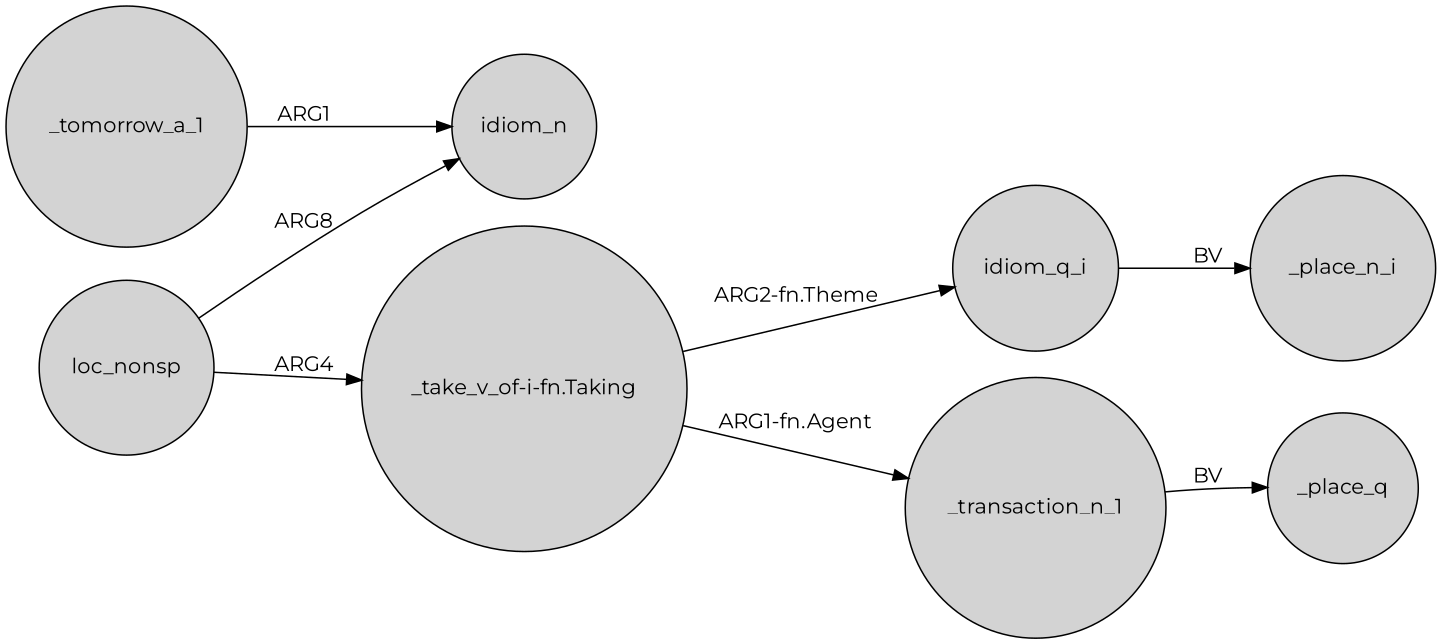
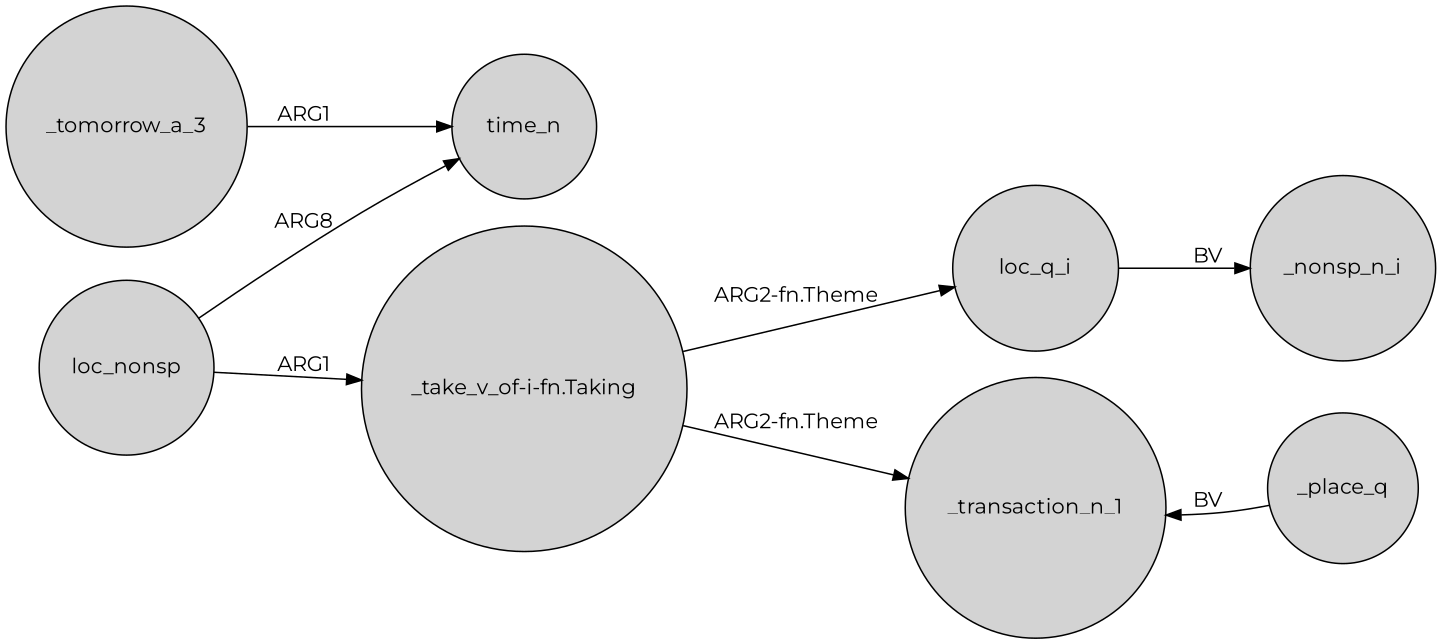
node "_tomorrow_a_1": label "_tomorrow_a_1" -> "_tomorrow_a_3"
node "idiom_n": label "idiom_n" -> "time_n"
node "idiom_q_i": label "idiom_q_i" -> "loc_q_i"
node "_place_n_i": label "_place_n_i" -> "_nonsp_n_i"
edge "loc_nonsp" -> "_take_v_of-i-fn.Taking": label "ARG4" -> "ARG1"
edge "_take_v_of-i-fn.Taking" -> "_transaction_n_1": label "ARG1-fn.Agent" -> "ARG2-fn.Theme"
edge "_transaction_n_1" -> "_place_q": reversed
